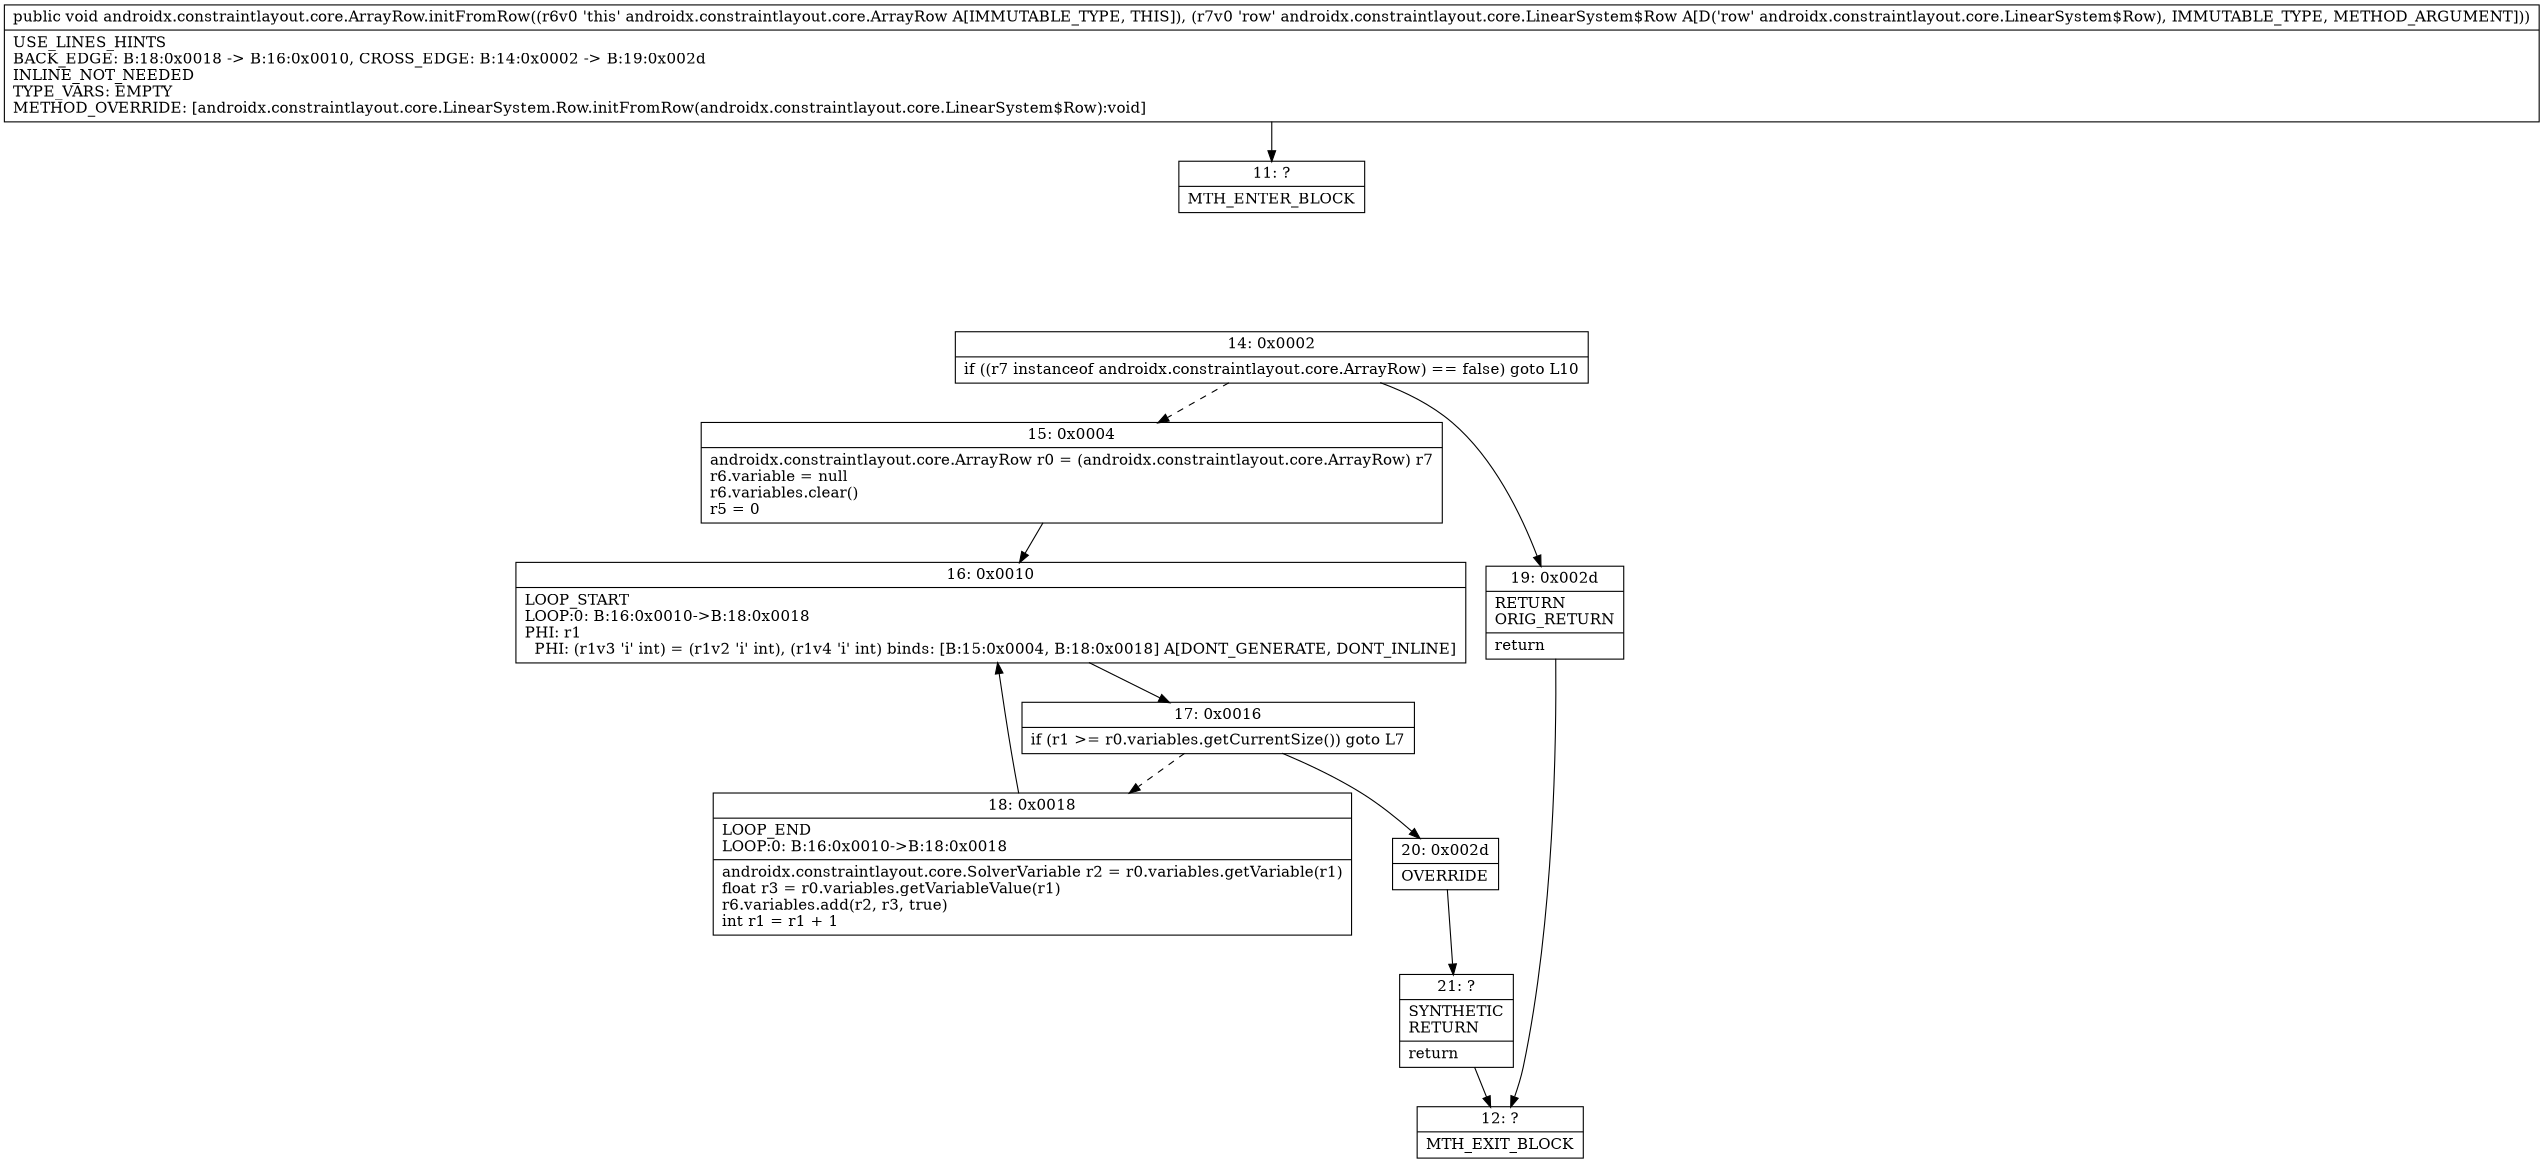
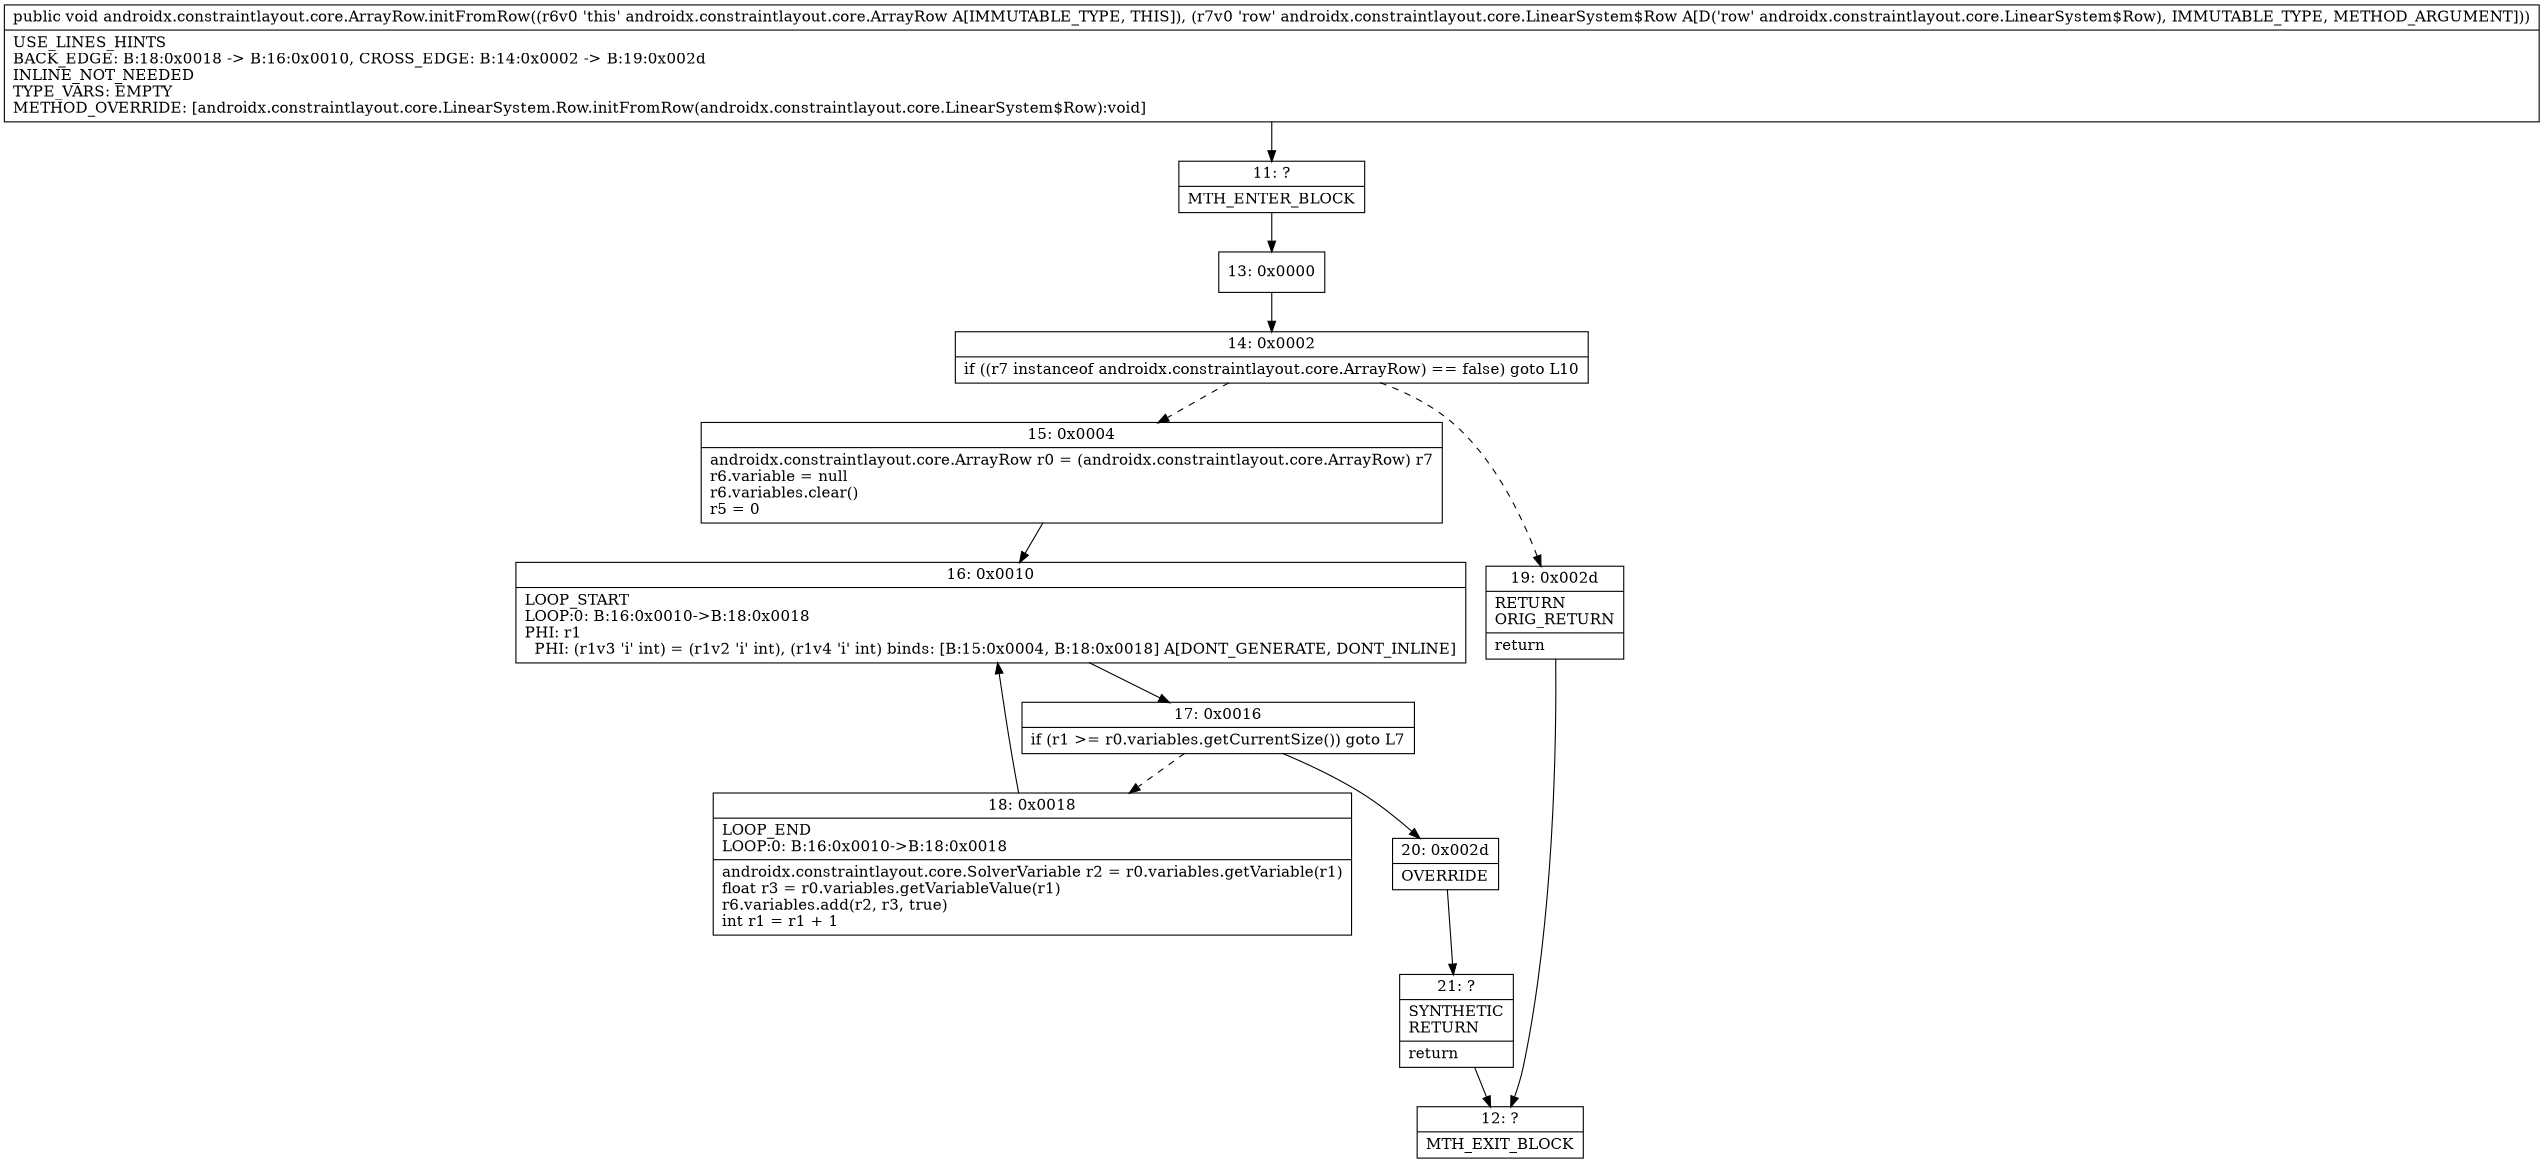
node "13: 0x0000": added
edge "14: 0x0002" -> "19: 0x002d": style solid -> dashed
